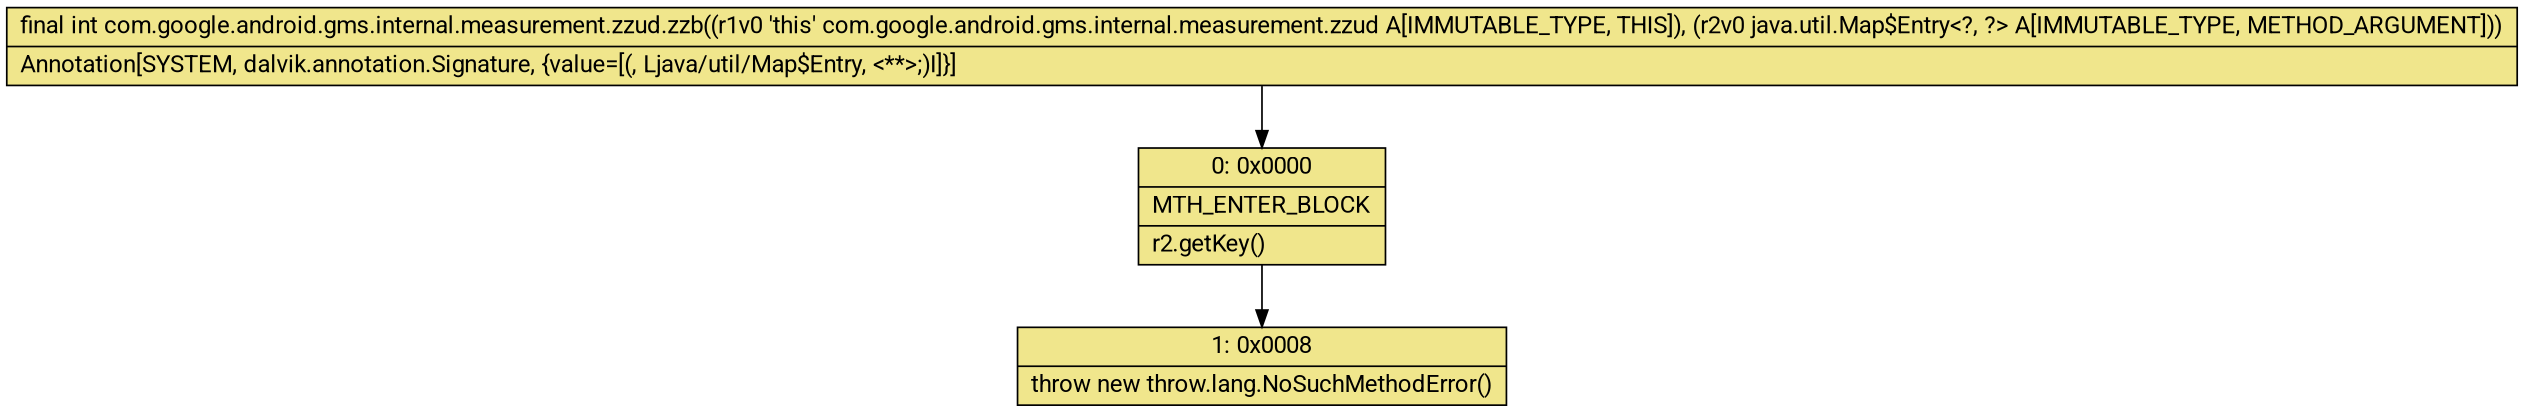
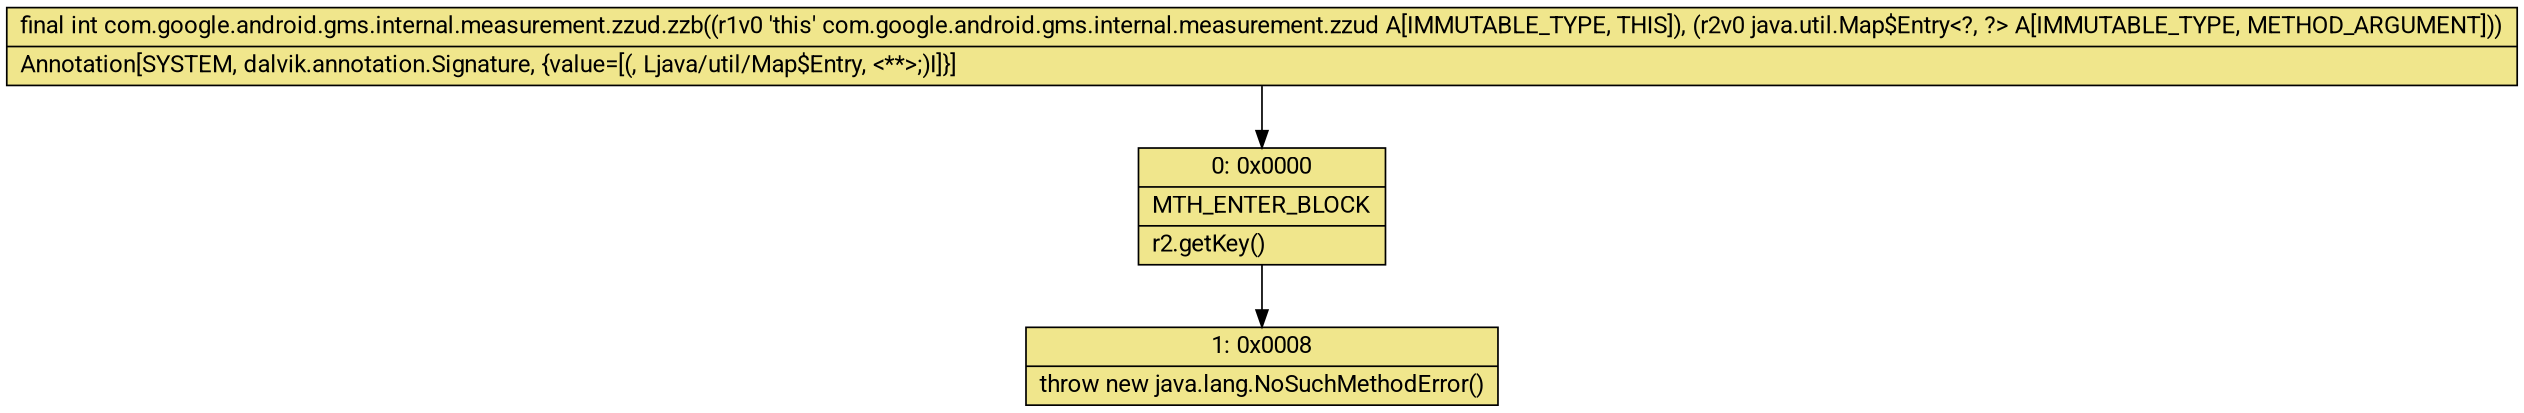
node "1: 0x0008": text "throw new throw.lang.NoSuchMethodError()" -> "throw new java.lang.NoSuchMethodError()"
